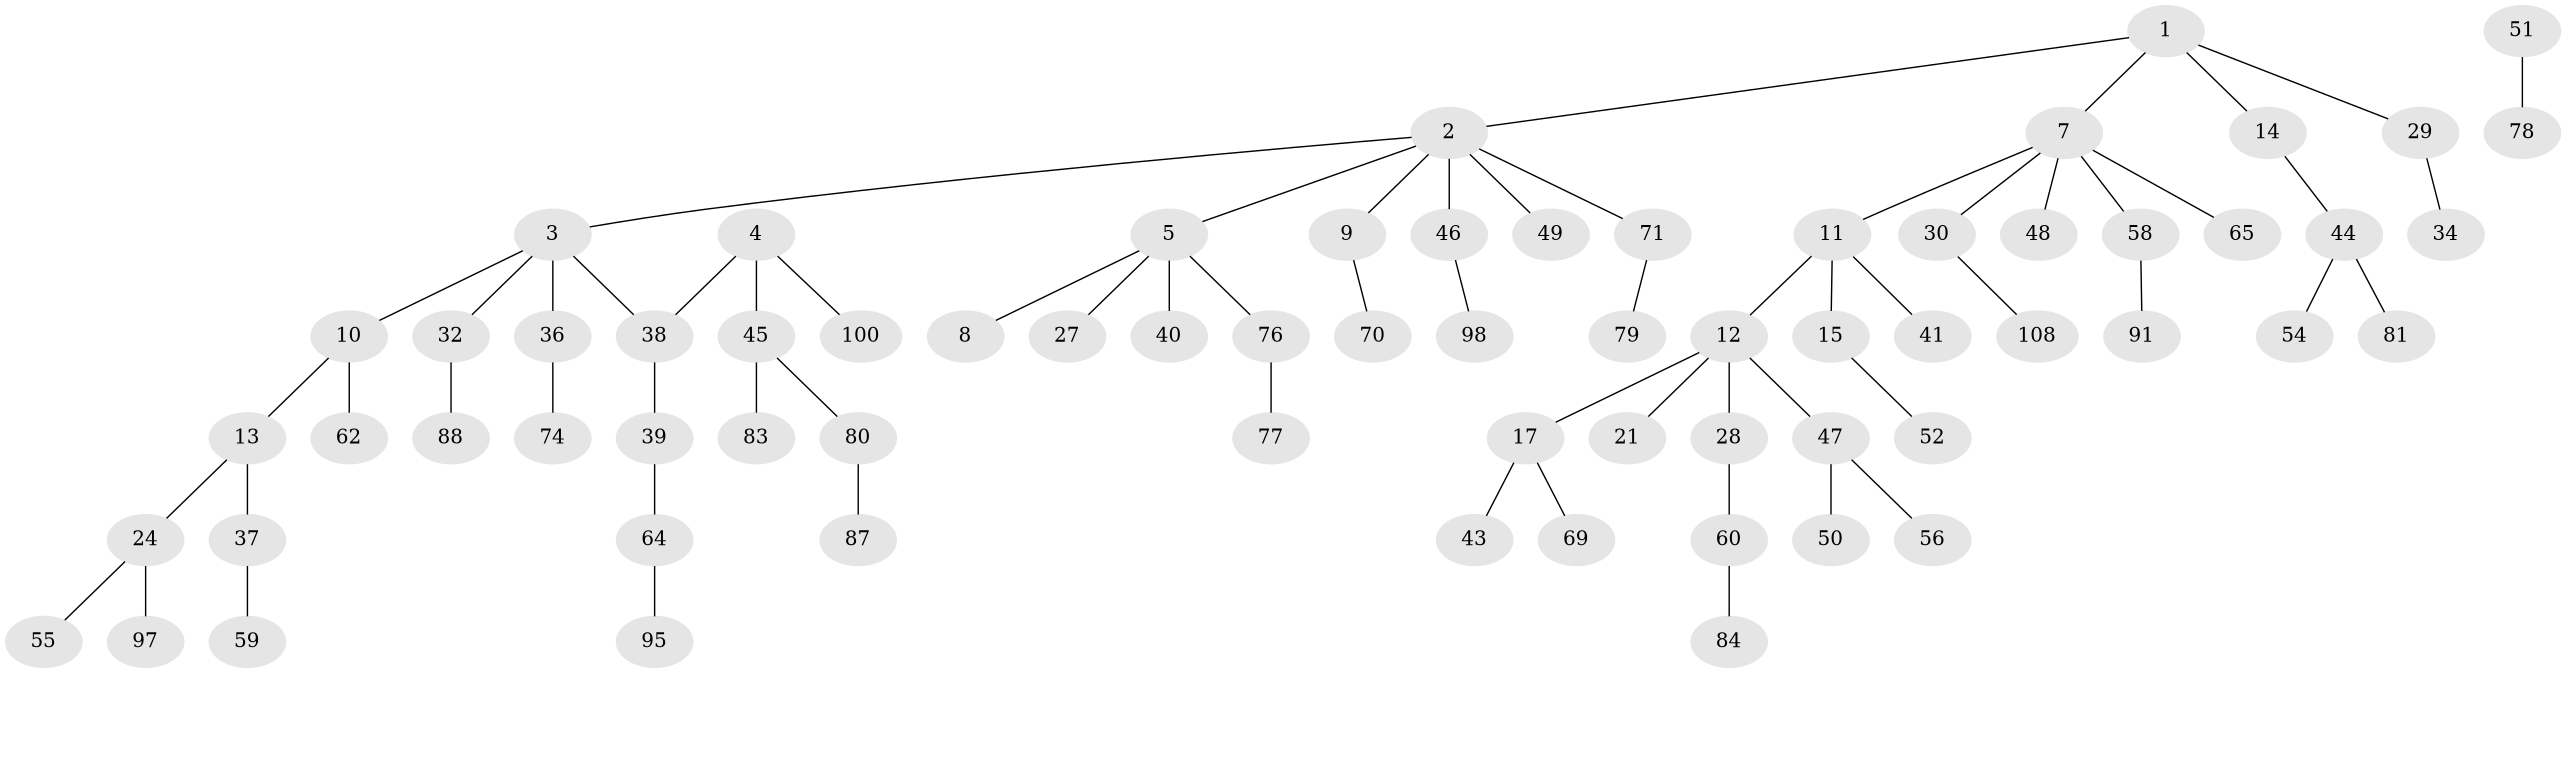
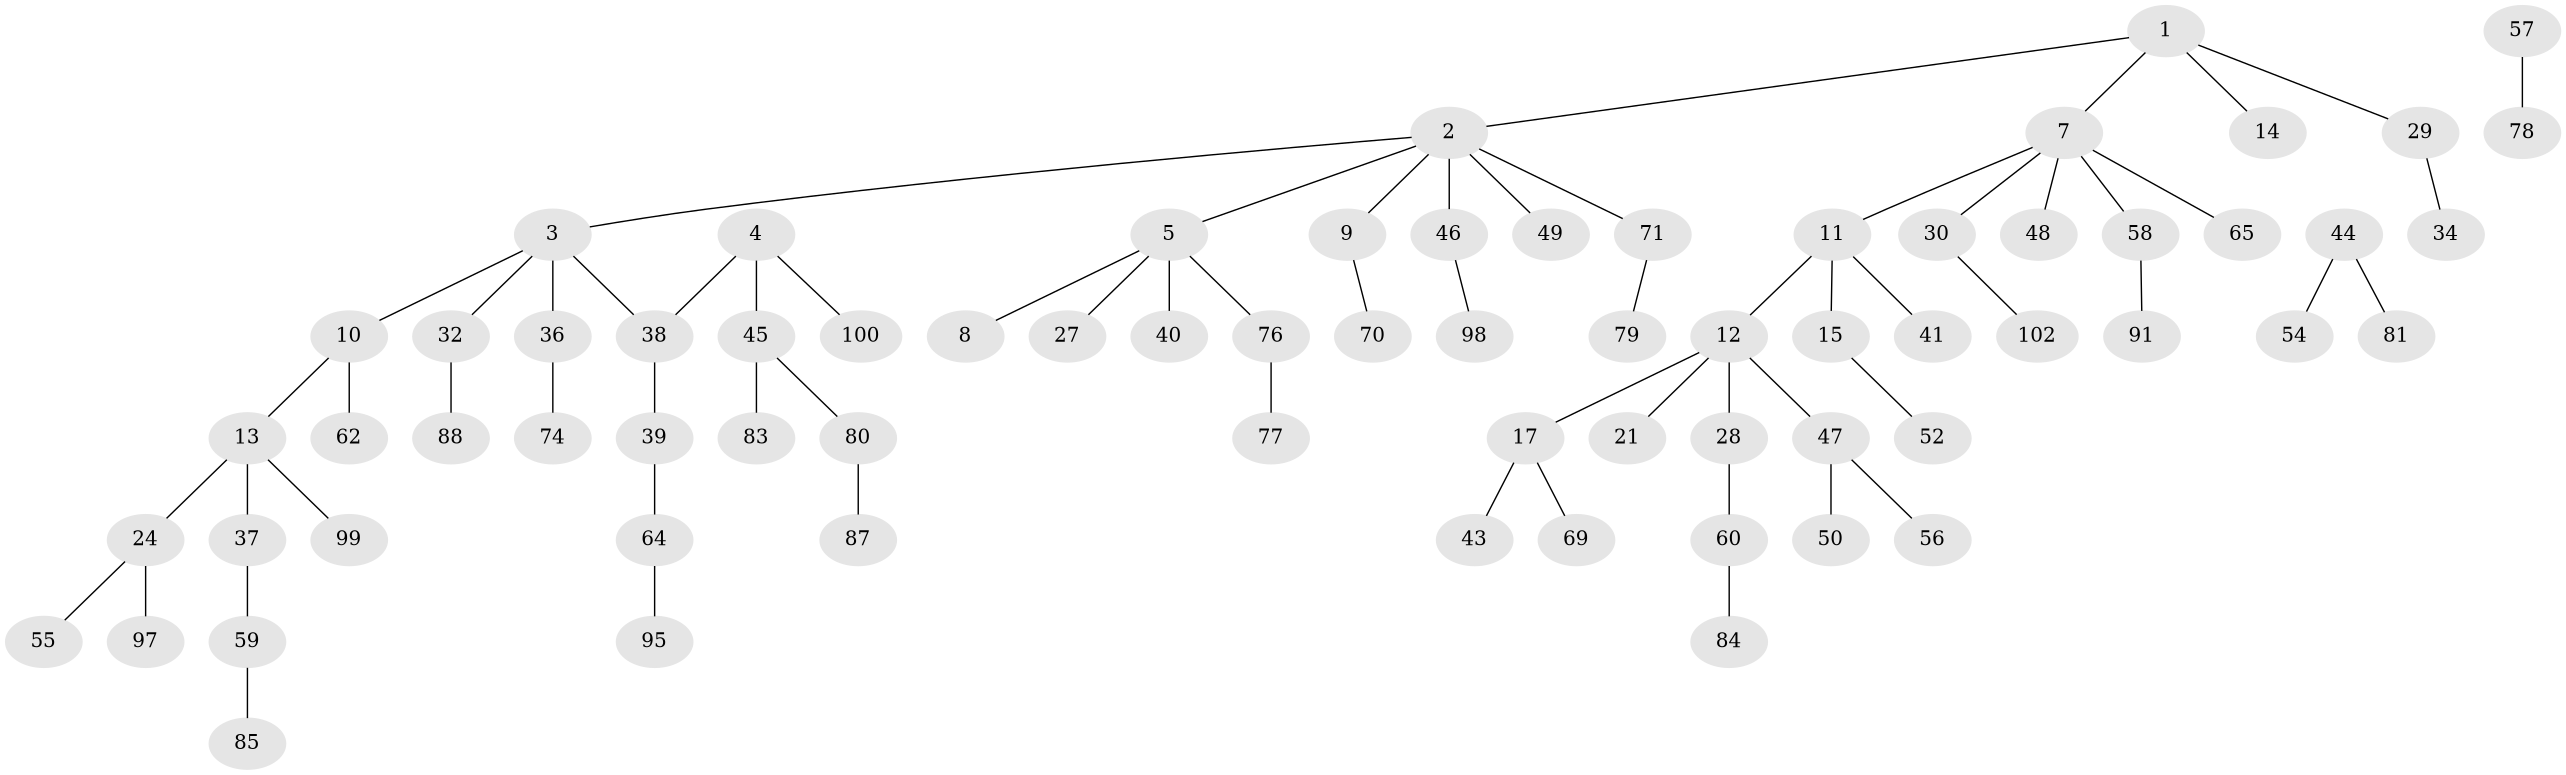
node "51": label "51" -> "57"
edge "14" -- "44": removed
node "108": label "108" -> "102"
node "99": added
node "85": added
